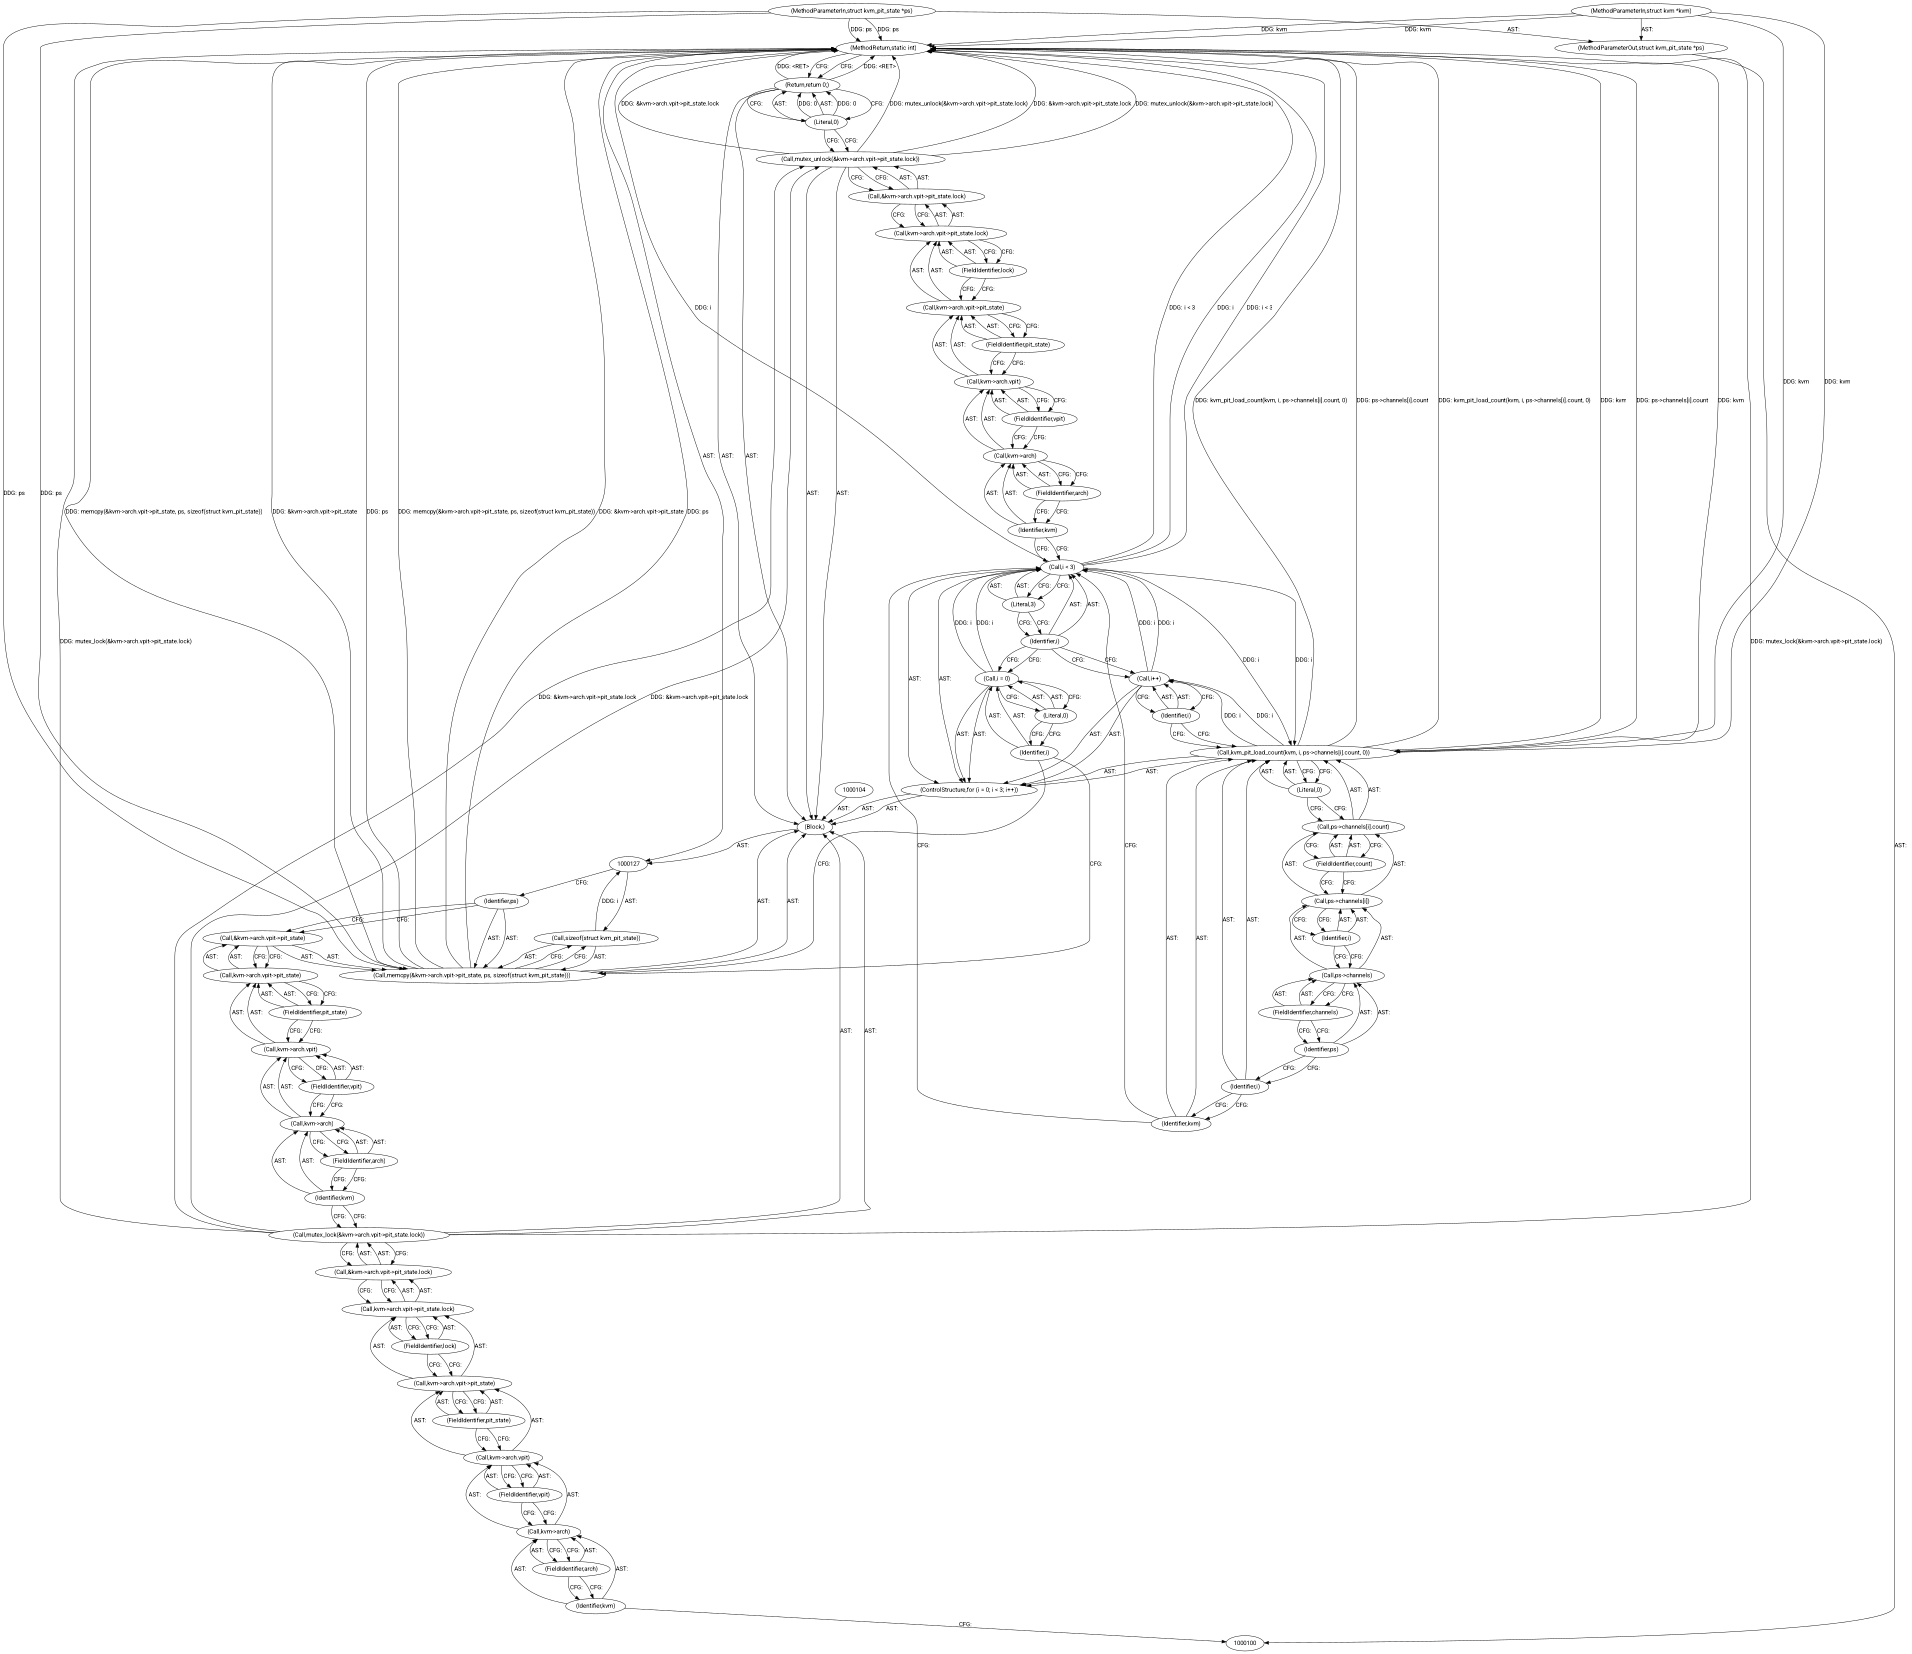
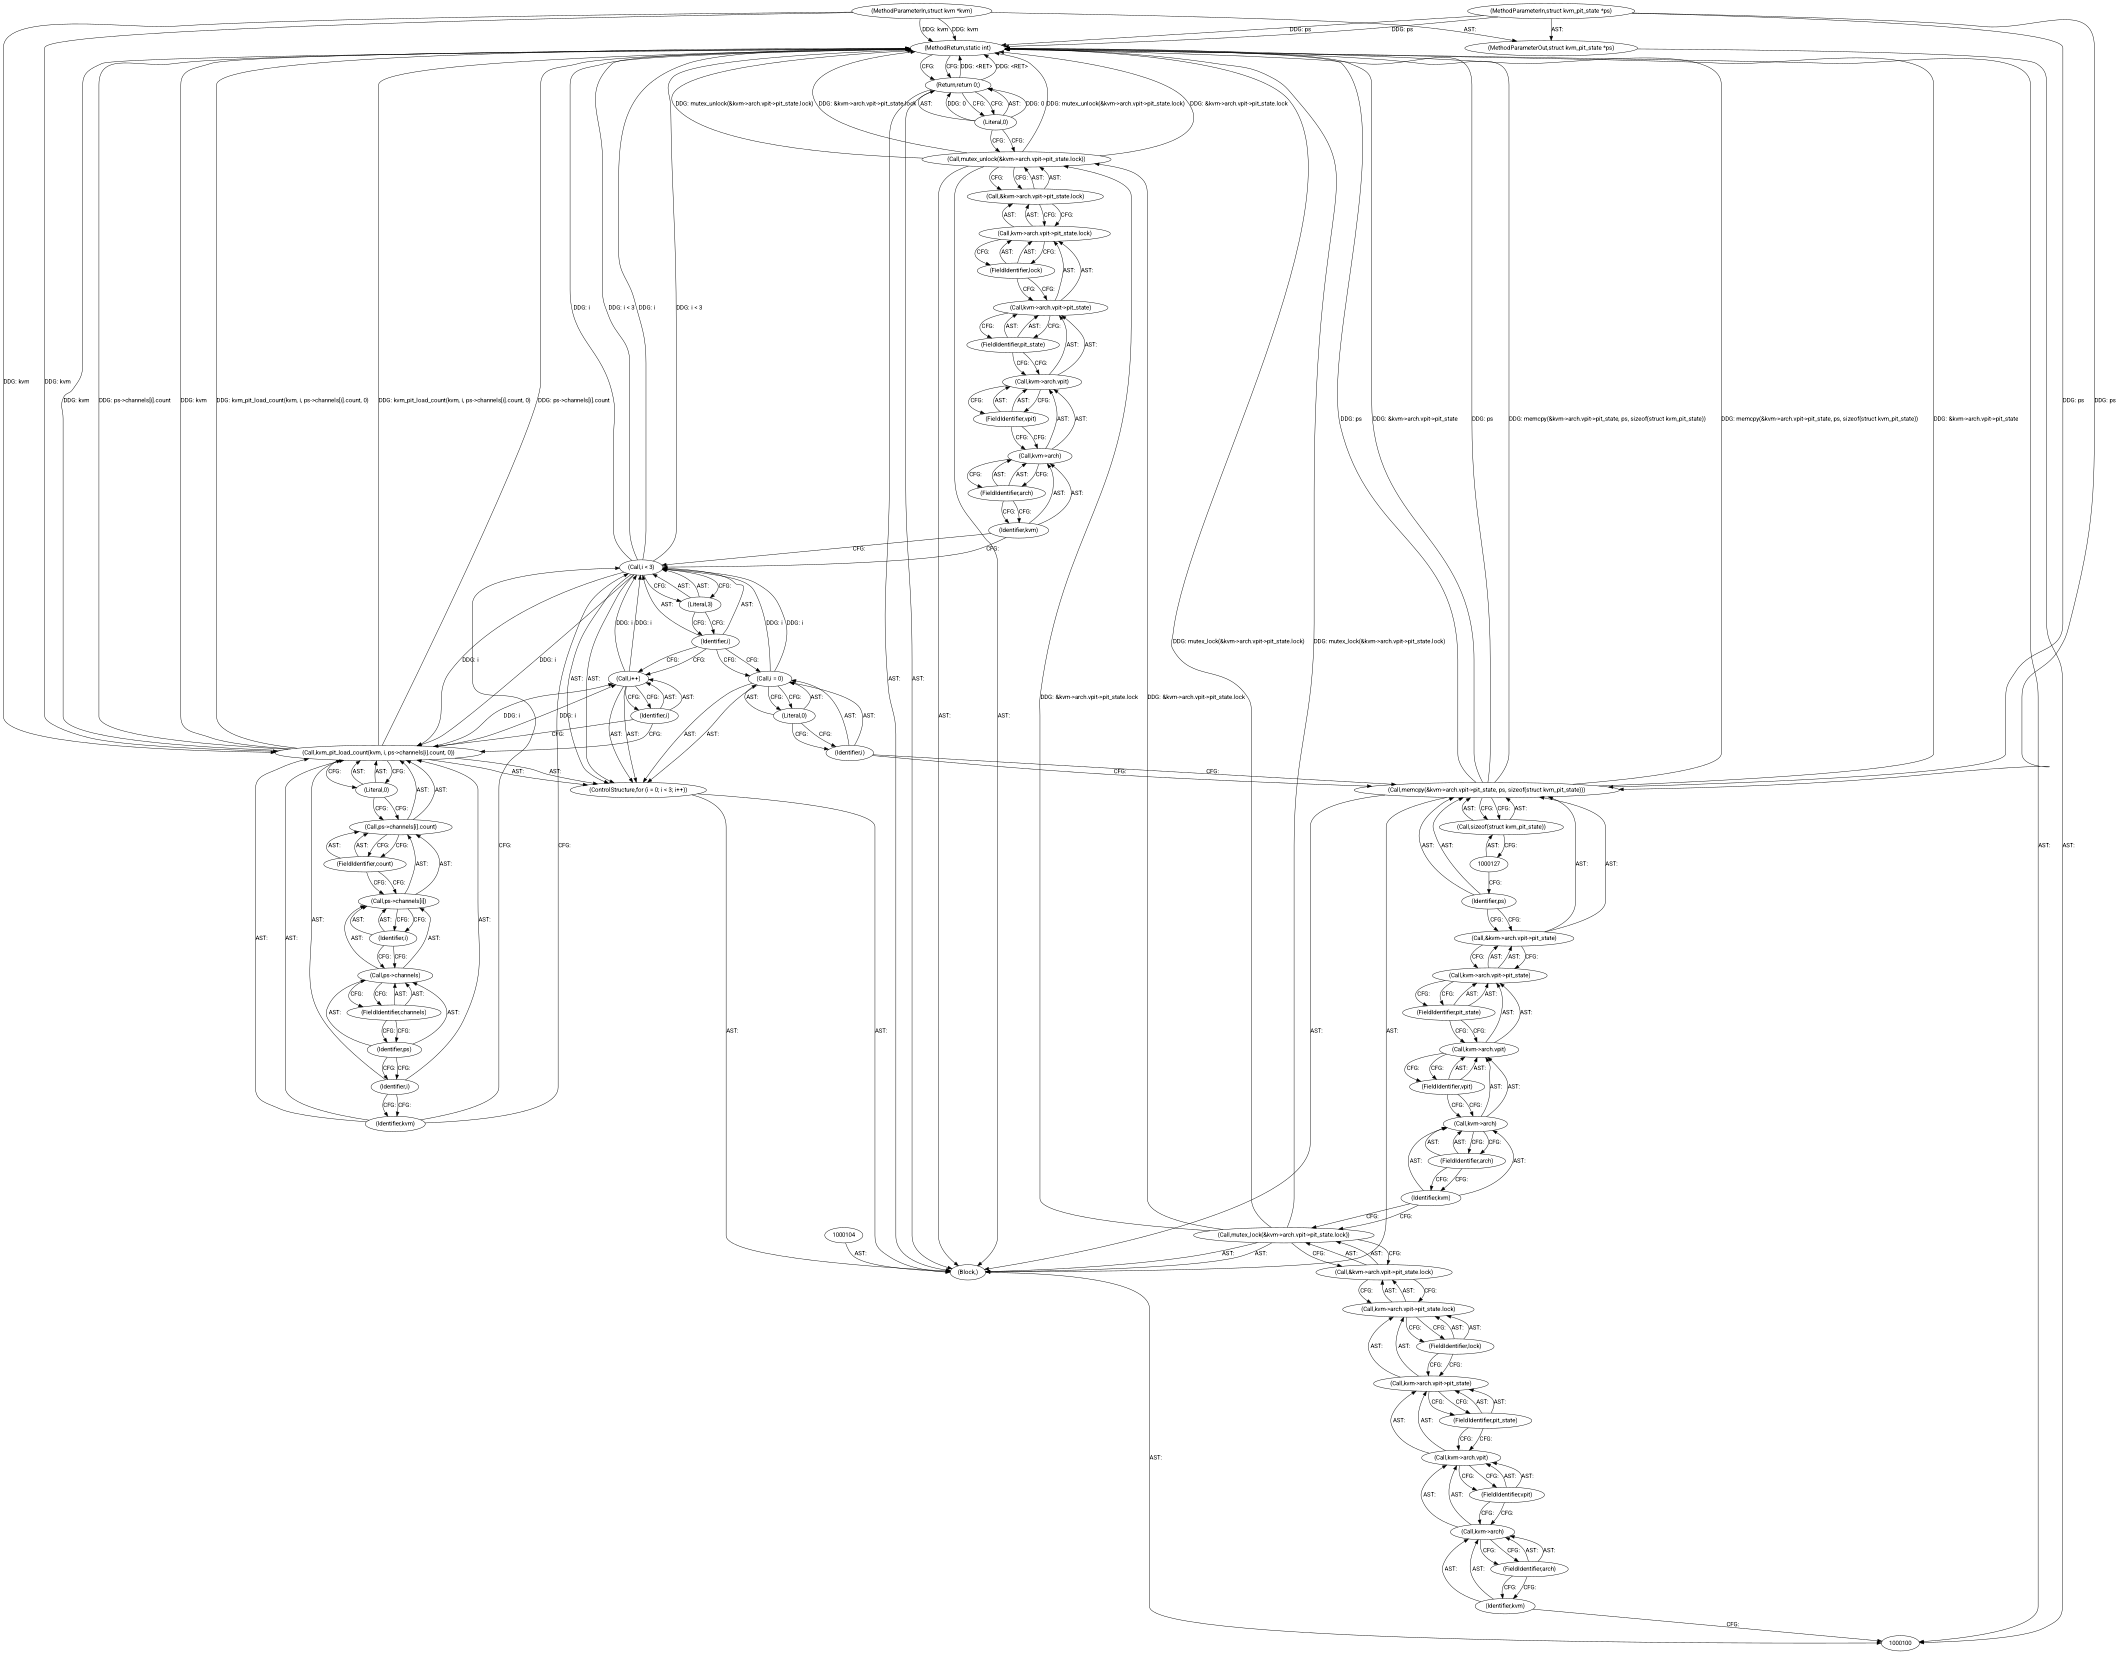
edge "(MethodReturn,static int)" -> "1000127": now "(MethodReturn,static int)" -> "1000100"
edge "(Block,)" -> "1000127": now "(Block,)" -> "1000100"
edge "(Call,sizeof(struct kvm_pit_state))" -> "1000127": label "DDG: i" -> "CFG: "
